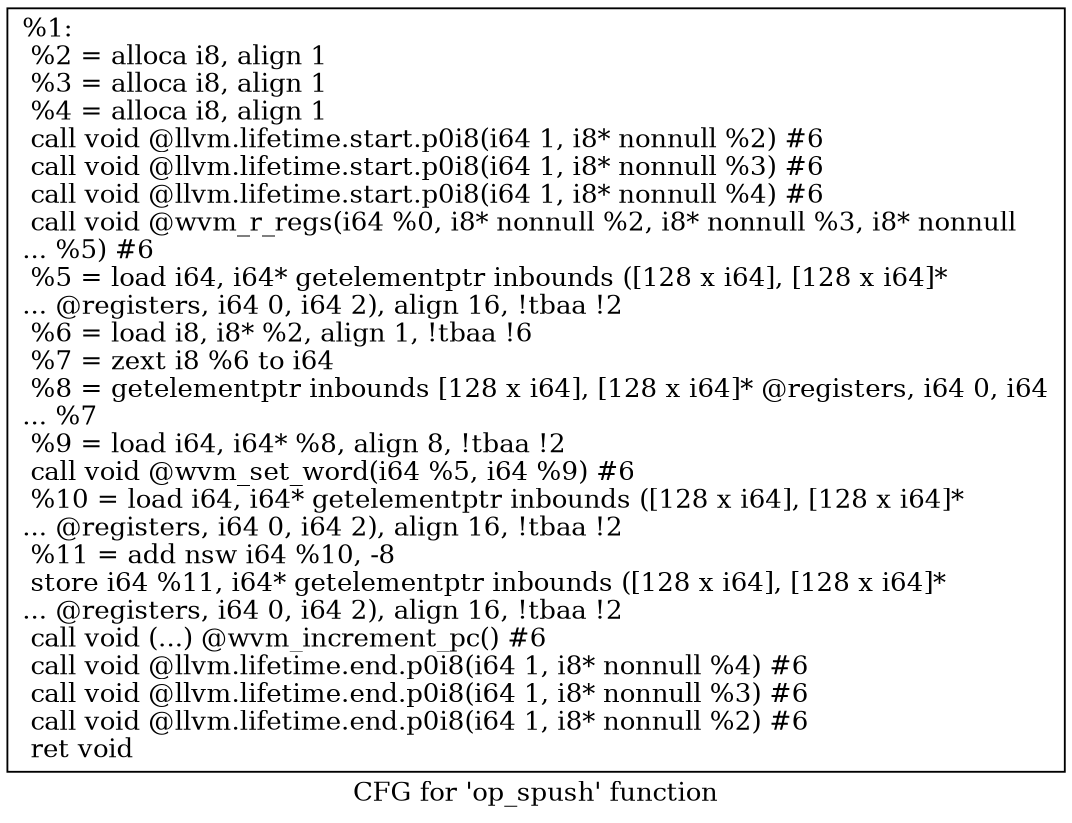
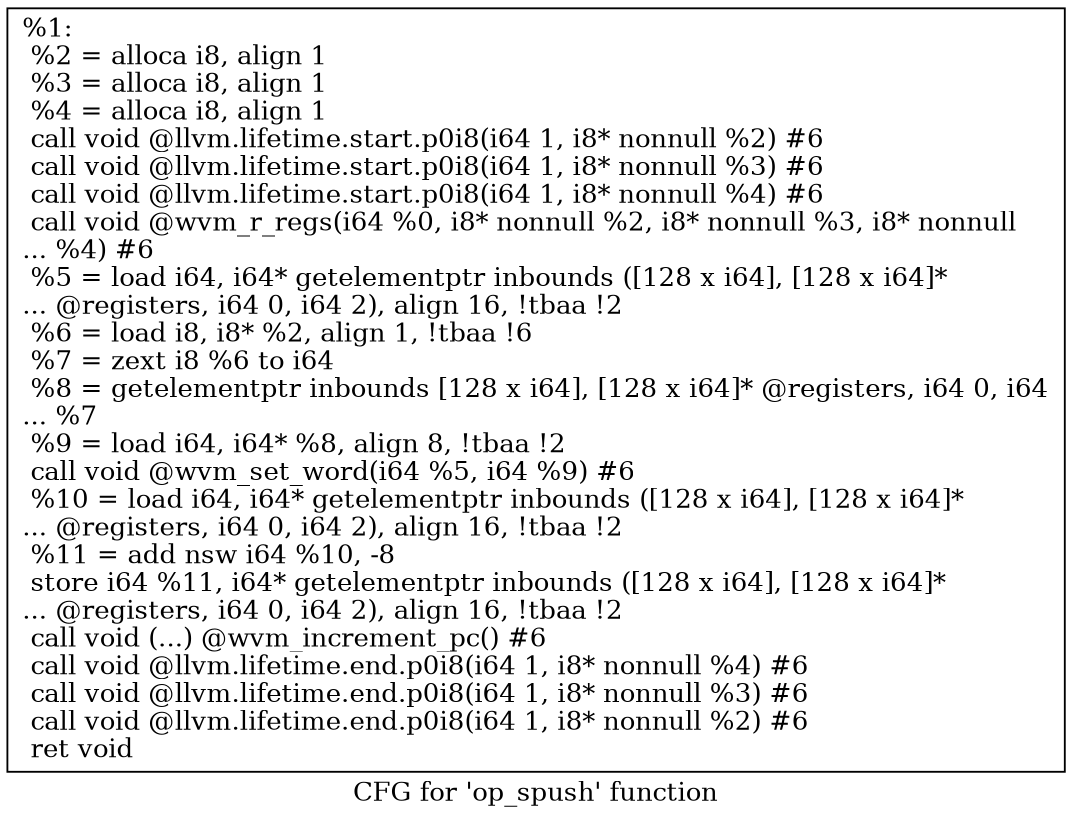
node "%1:": text "... %5) #6" -> "... %4) #6"
